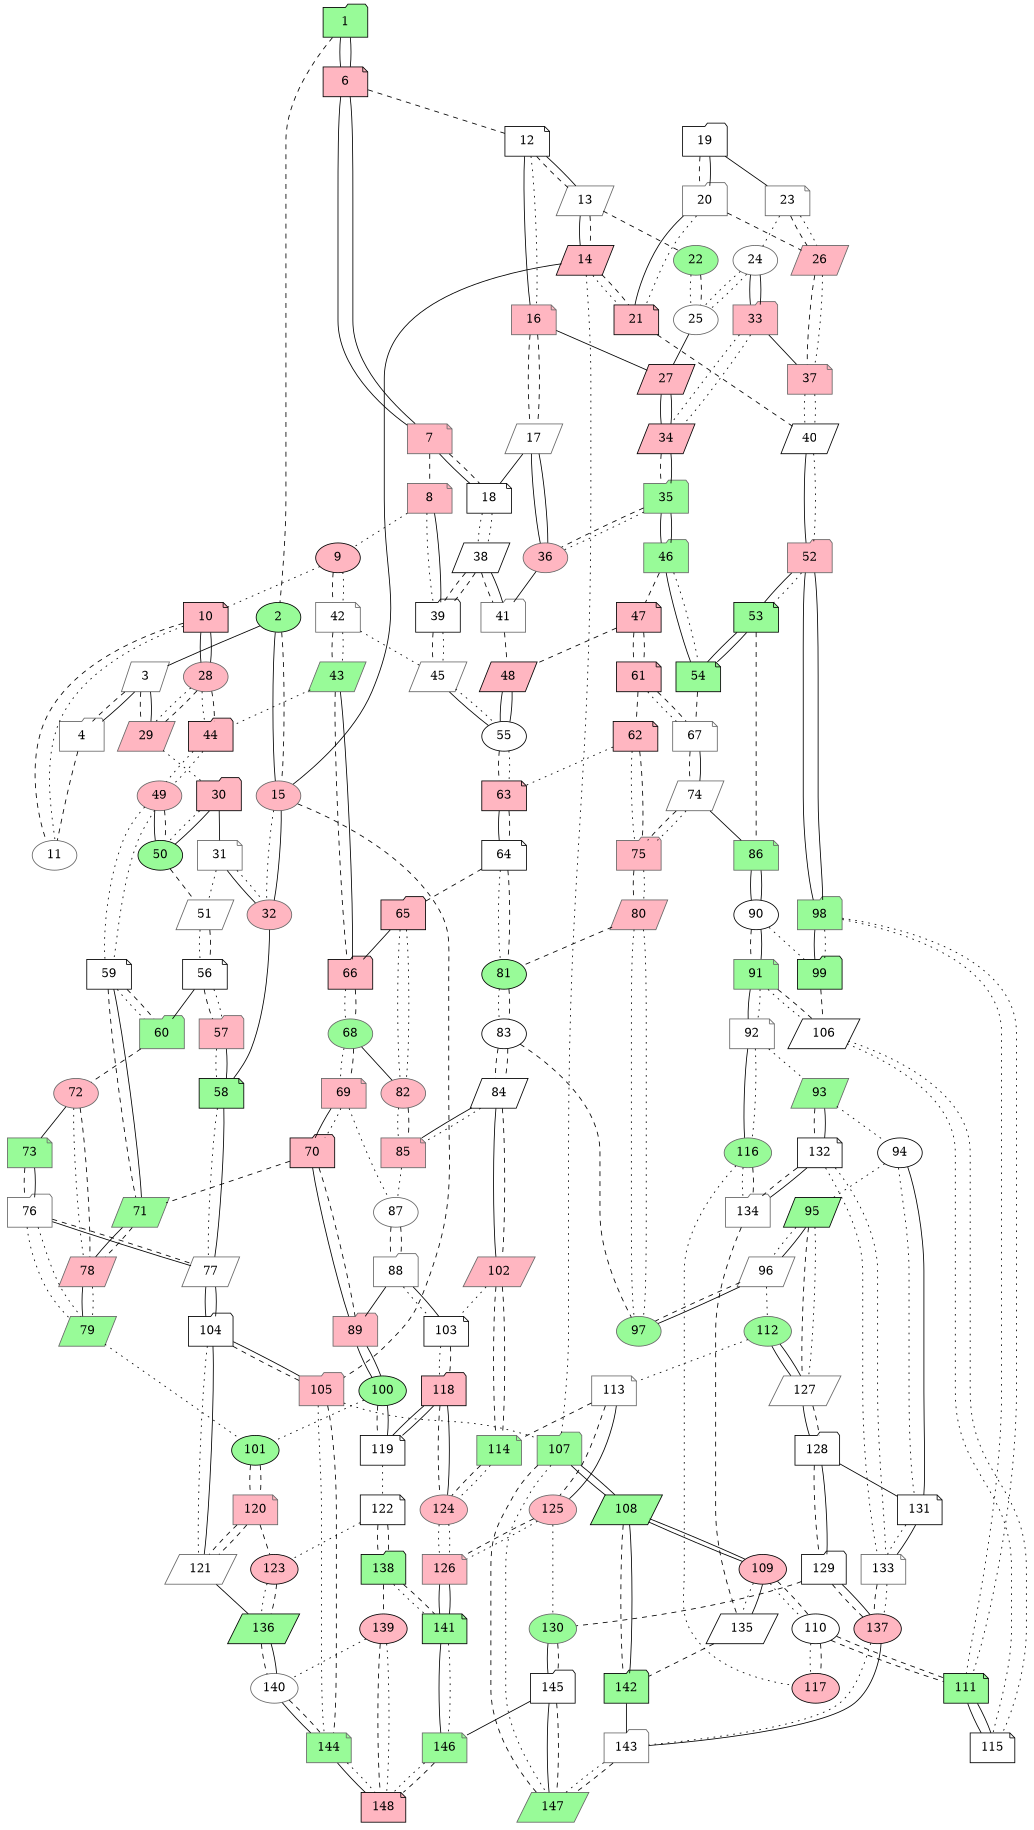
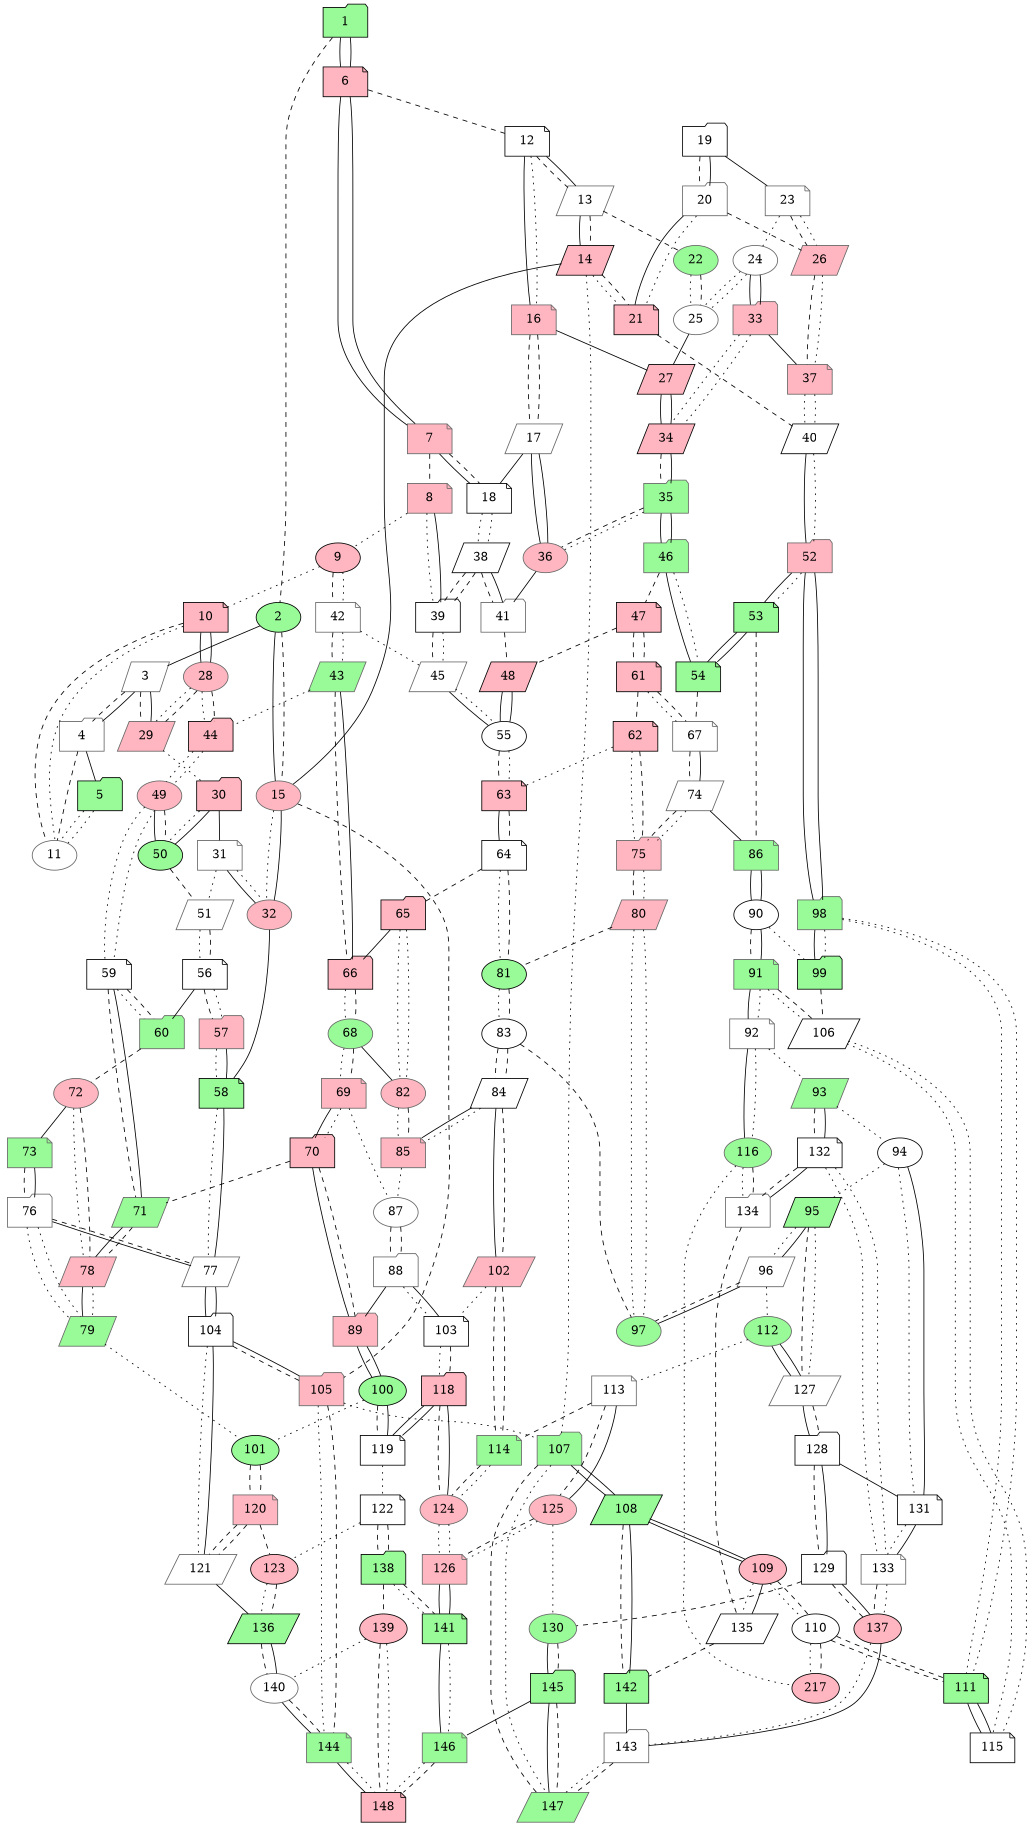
node "5": added
node "145": fillcolor white -> palegreen
node "117": label "117" -> "217"
